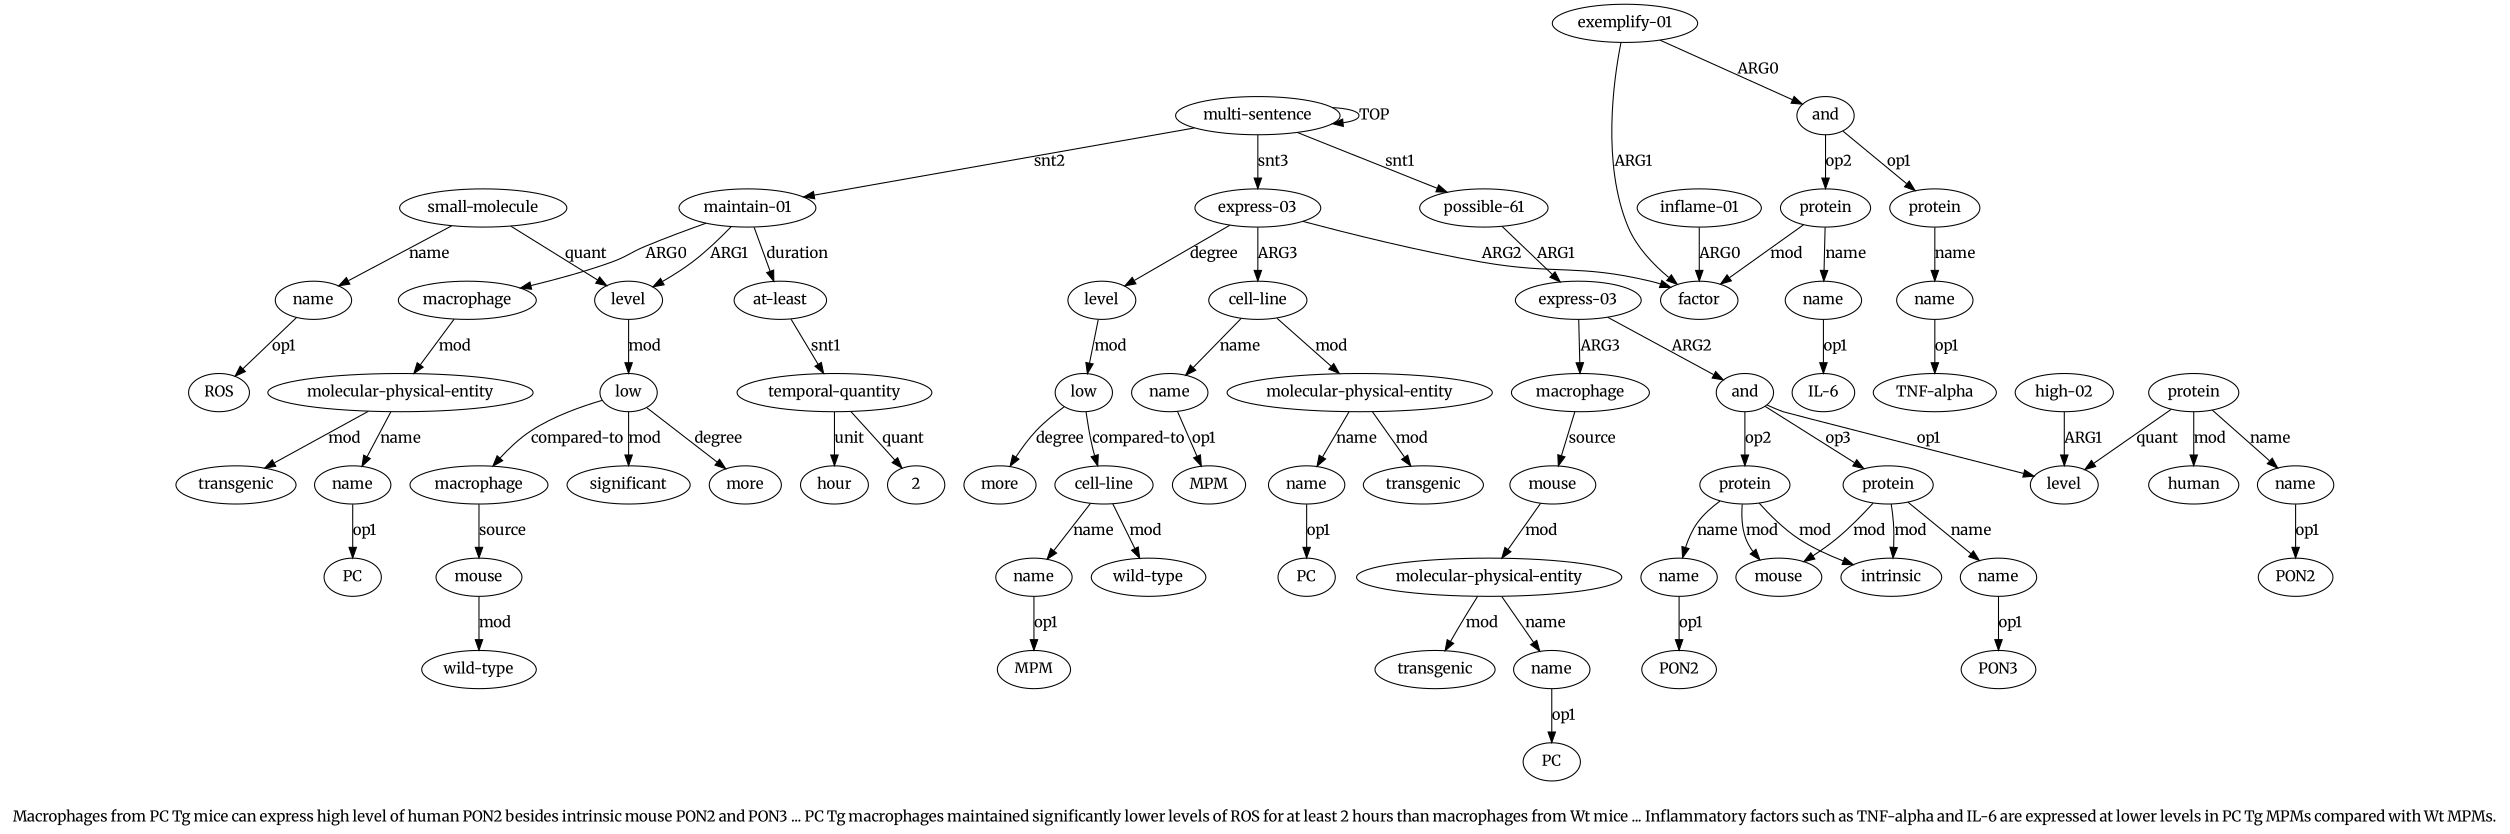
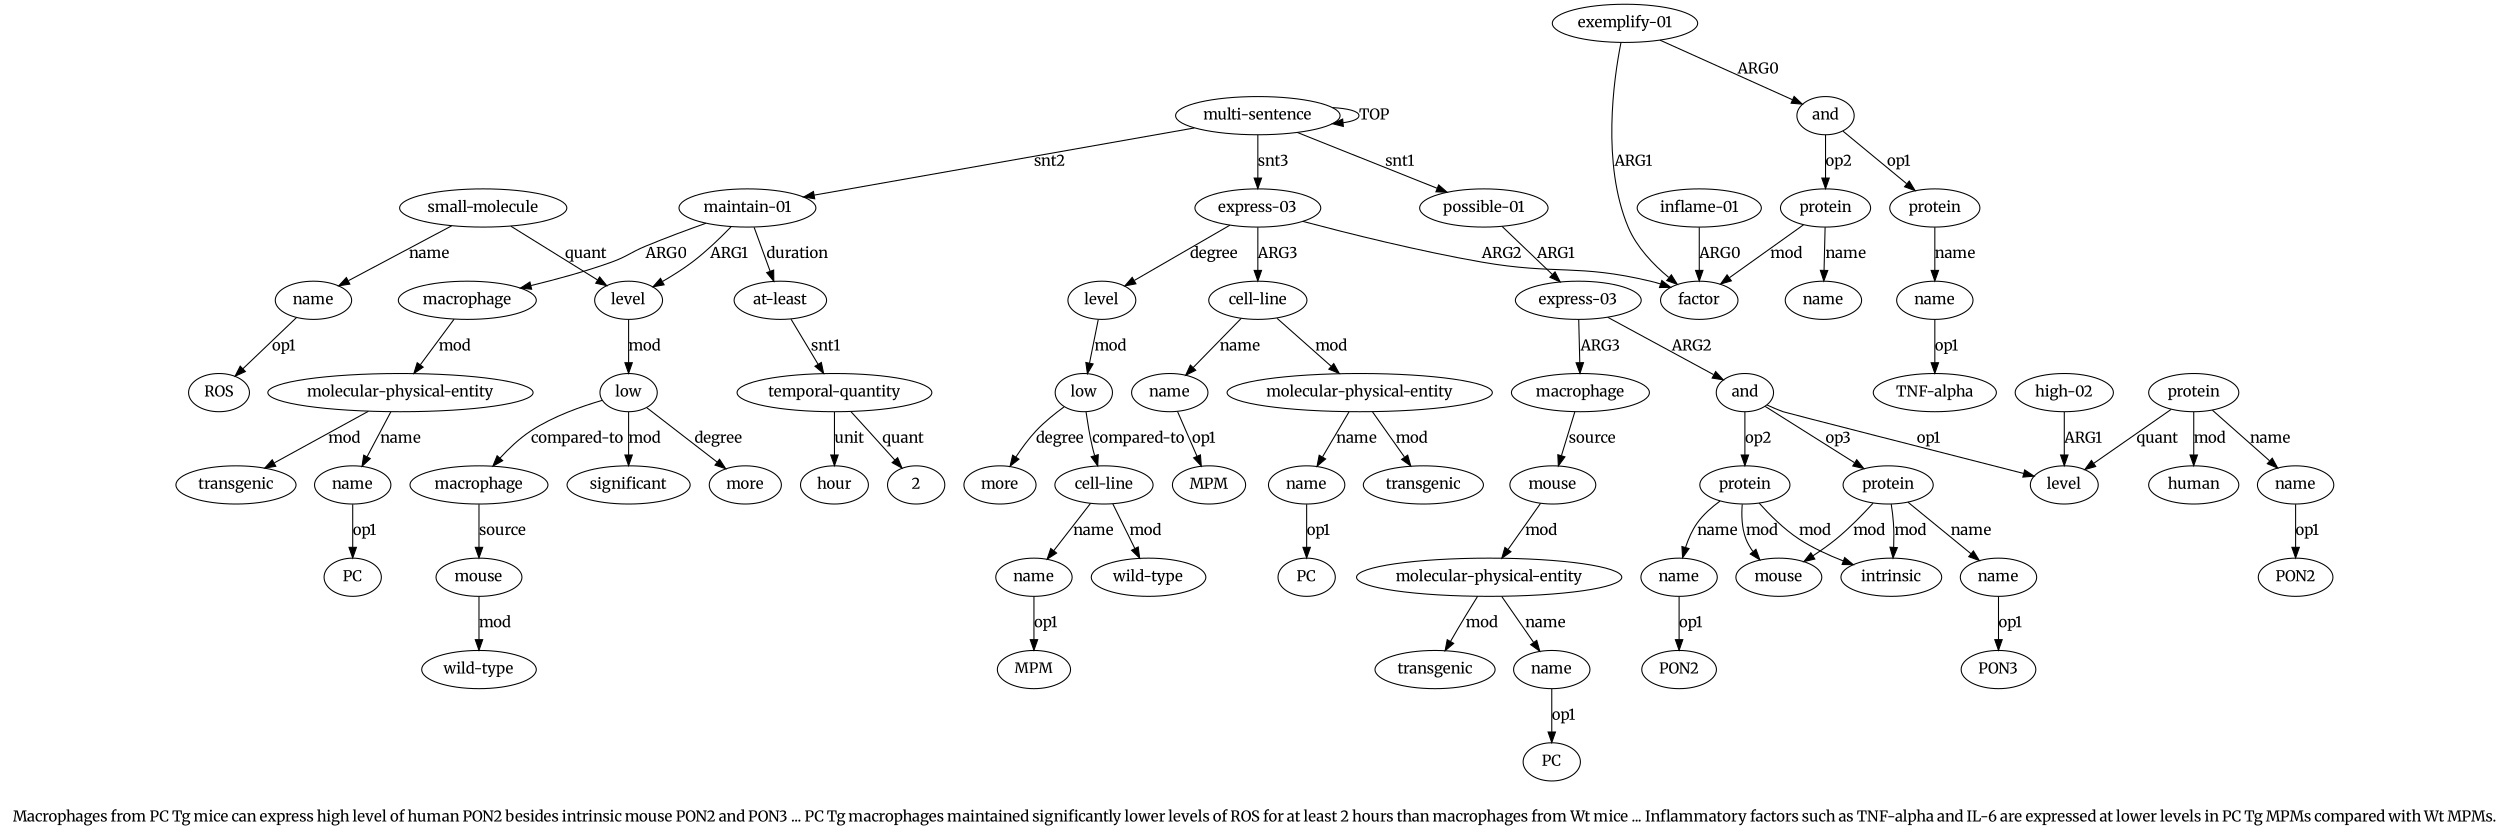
node "possible-61": label "possible-61" -> "possible-01"
node "IL-6": removed
